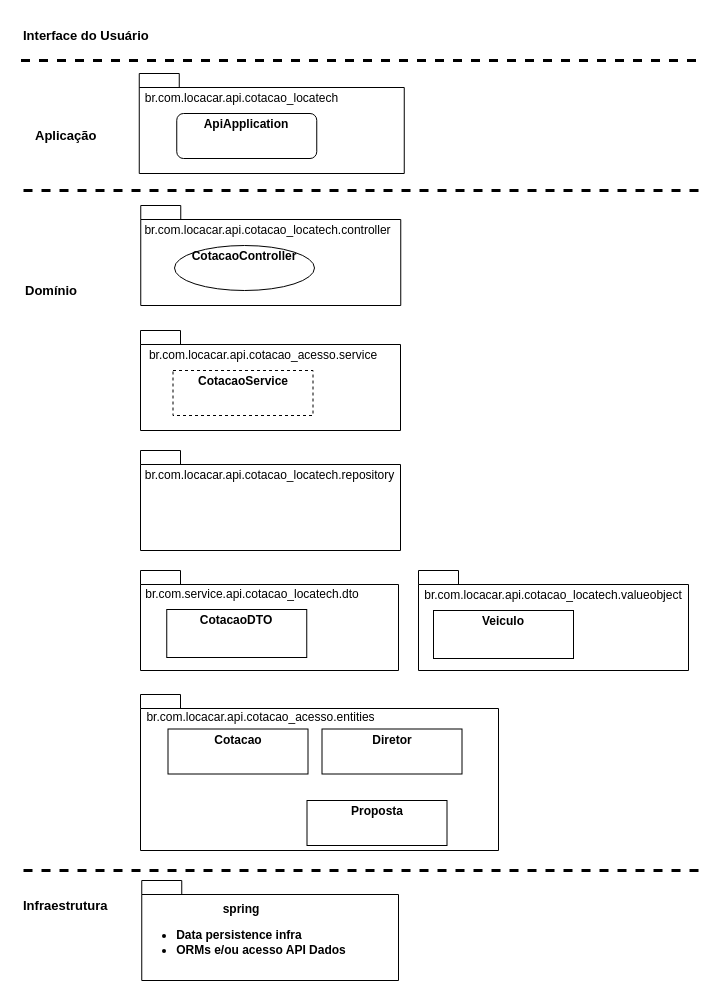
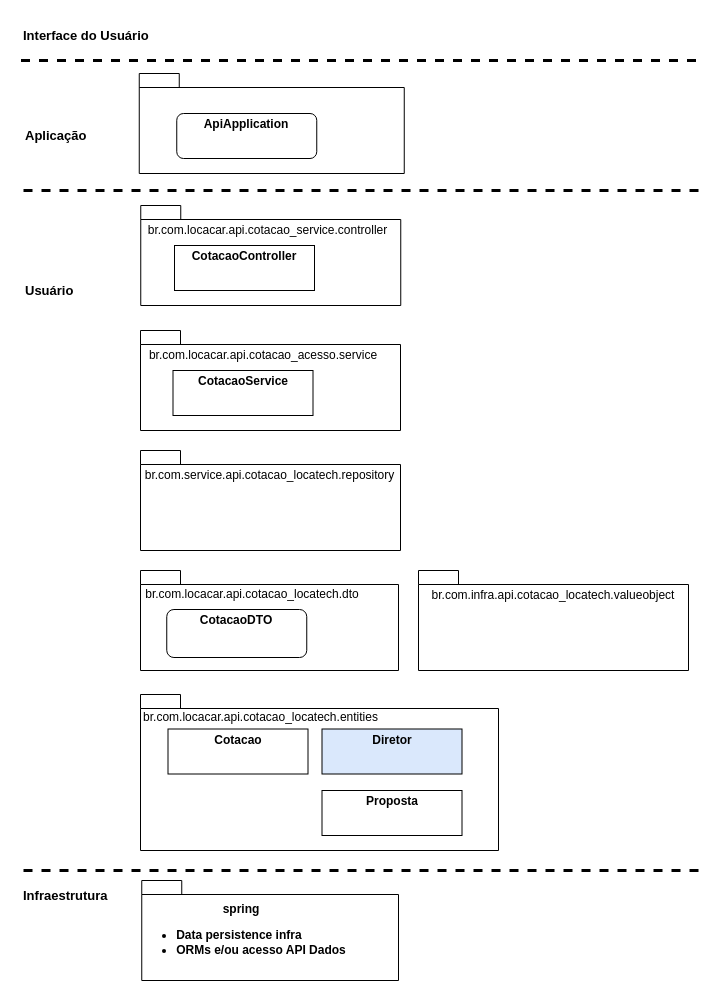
node "br.com.locacar.api.cotacao_locatech": removed
node "Aplicação": moved (79, 136) -> (69, 136)
node "br.com.locacar.api.cotacao_locatech.controller": label "br.com.locacar.api.cotacao_locatech.controller" -> "br.com.locacar.api.cotacao_service.controller"
node "CotacaoController": shape ellipse -> rectangle
node "Domínio": label "Domínio" -> "Usuário"
node "CotacaoService": style dashed -> solid
node "br.com.locacar.api.cotacao_locatech.repository": label "br.com.locacar.api.cotacao_locatech.repository" -> "br.com.service.api.cotacao_locatech.repository"
node "br.com.service.api.cotacao_locatech.dto": label "br.com.service.api.cotacao_locatech.dto" -> "br.com.locacar.api.cotacao_locatech.dto"
node "br.com.locacar.api.cotacao_locatech.valueobject": label "br.com.locacar.api.cotacao_locatech.valueobject" -> "br.com.infra.api.cotacao_locatech.valueobject"
node "CotacaoDTO": shape rectangle -> rounded rectangle
node "Veiculo": removed
node "br.com.locacar.api.cotacao_acesso.entities": label "br.com.locacar.api.cotacao_acesso.entities" -> "br.com.locacar.api.cotacao_locatech.entities"
node "Diretor": fillcolor #ffffff -> #dae8fc
node "Proposta": moved (377, 823) -> (392, 813)
node "Infraestrutura": moved (71, 906) -> (71, 896)
